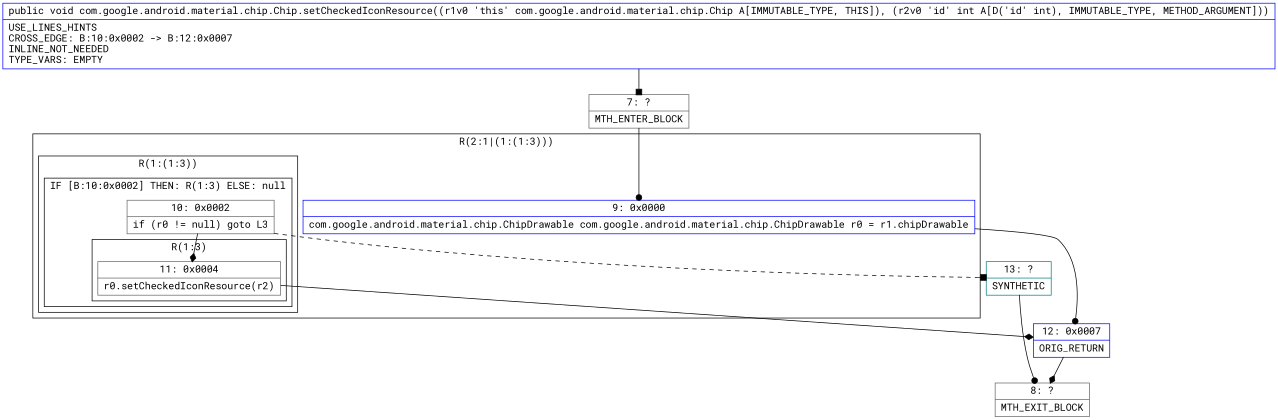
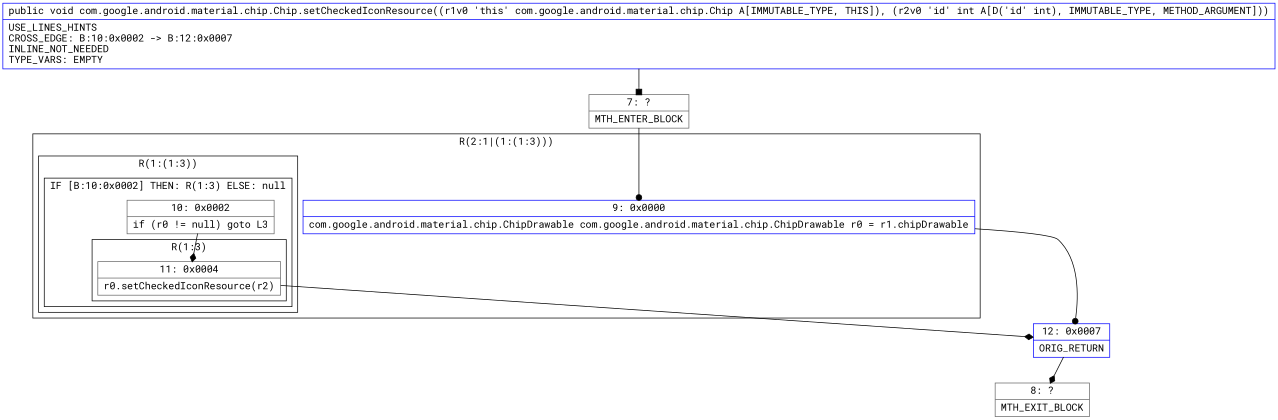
node "13: ?": removed
